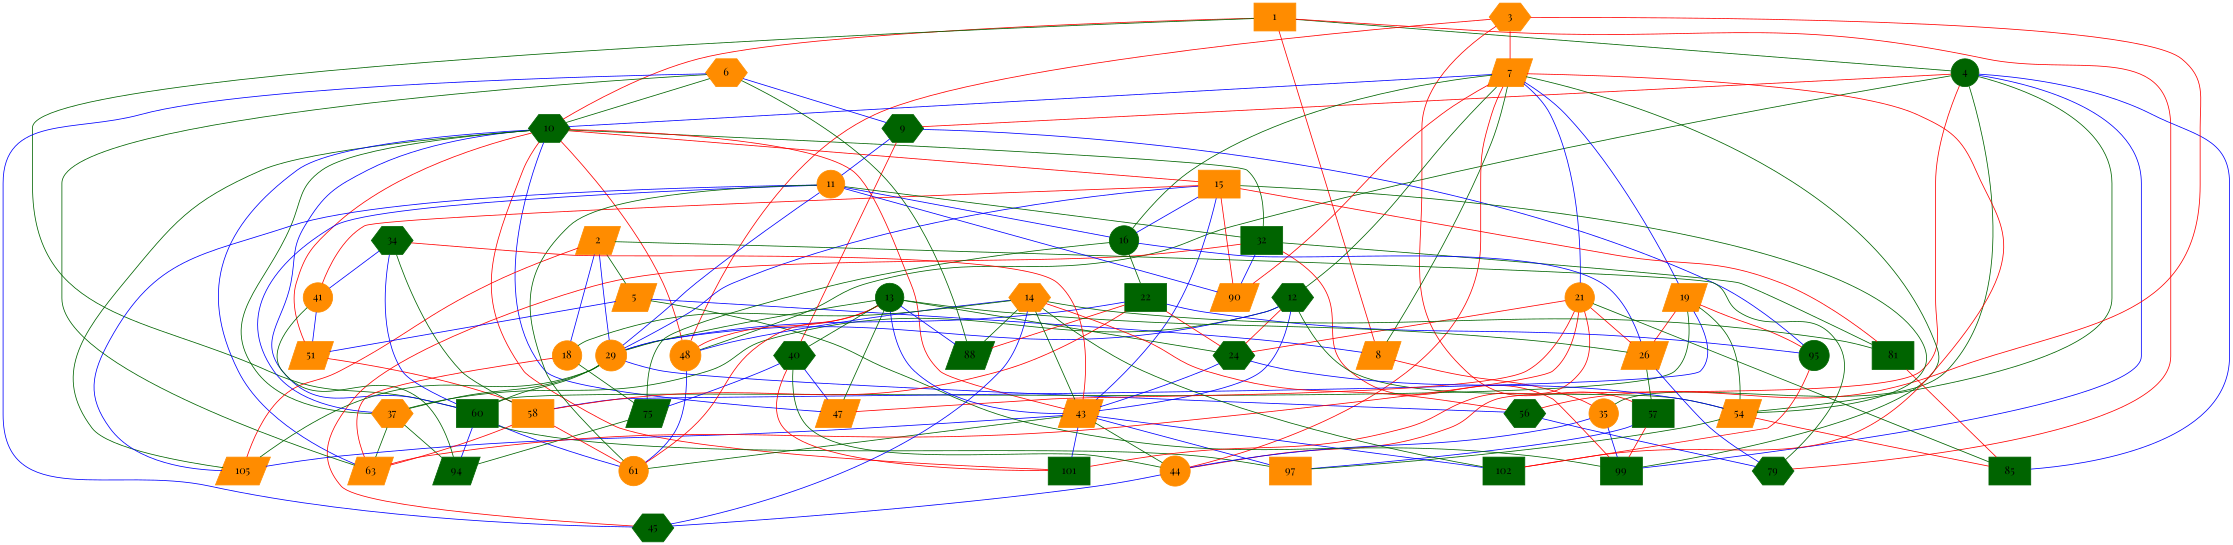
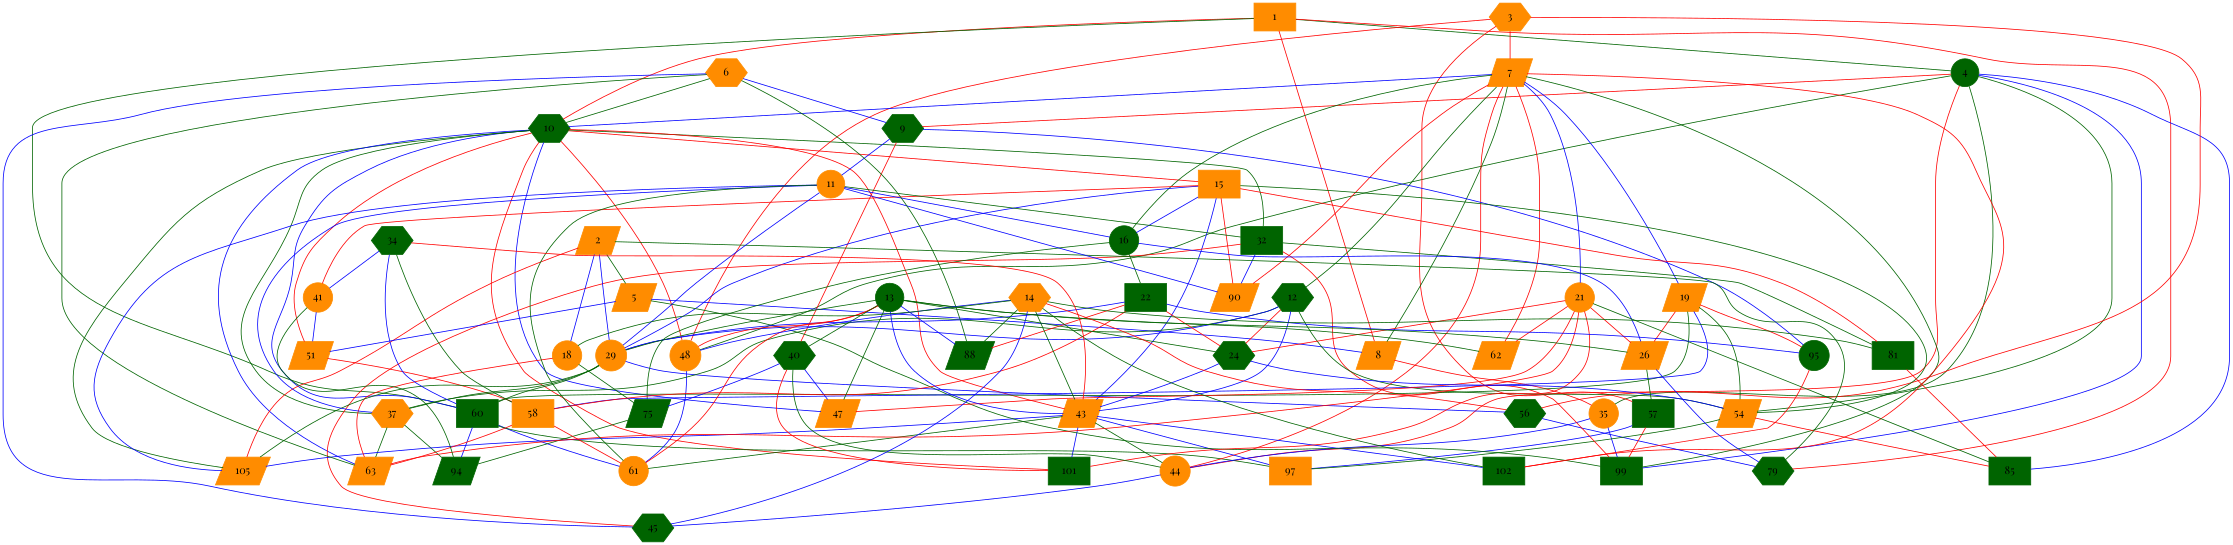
node "62": added
